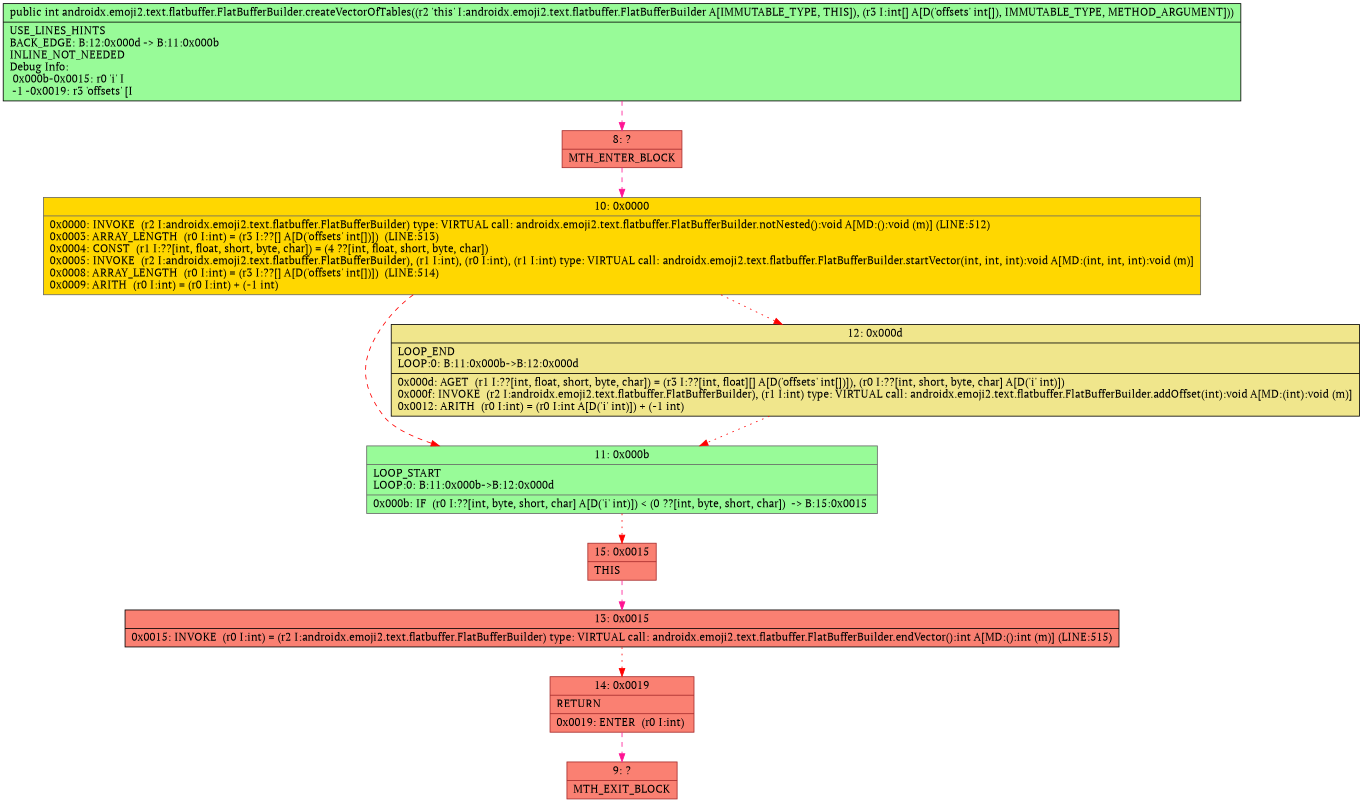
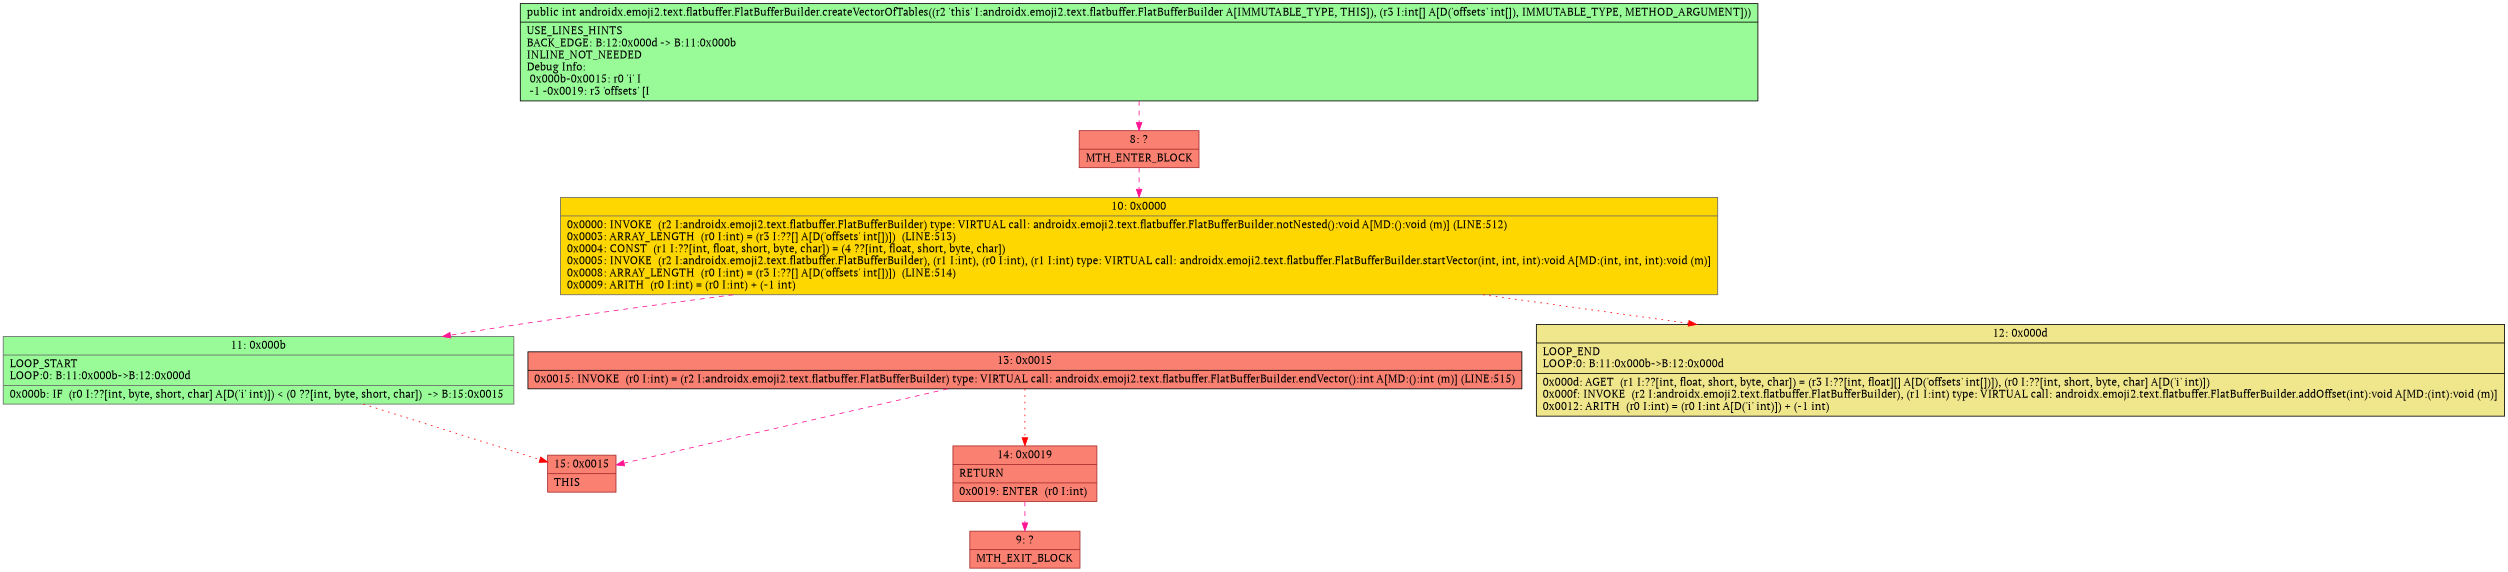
edge "10: 0x0000" -> "11: 0x000b": color red -> deeppink
edge "12: 0x000d" -> "11: 0x000b": removed
edge "15: 0x0015" -> "13: 0x0015": reversed
